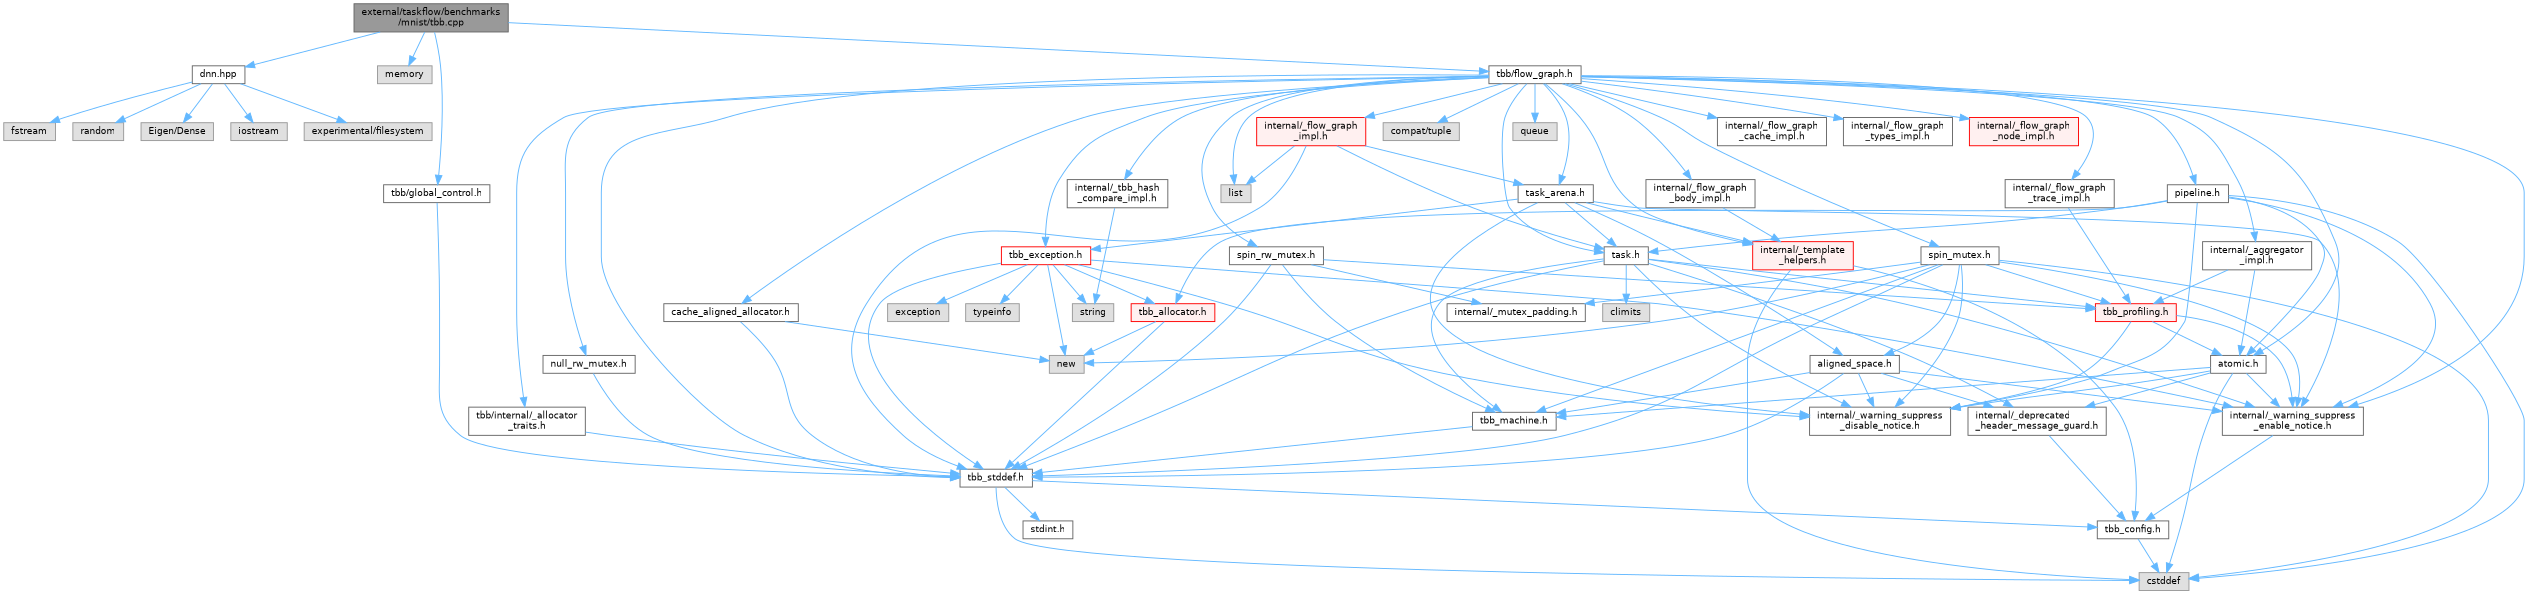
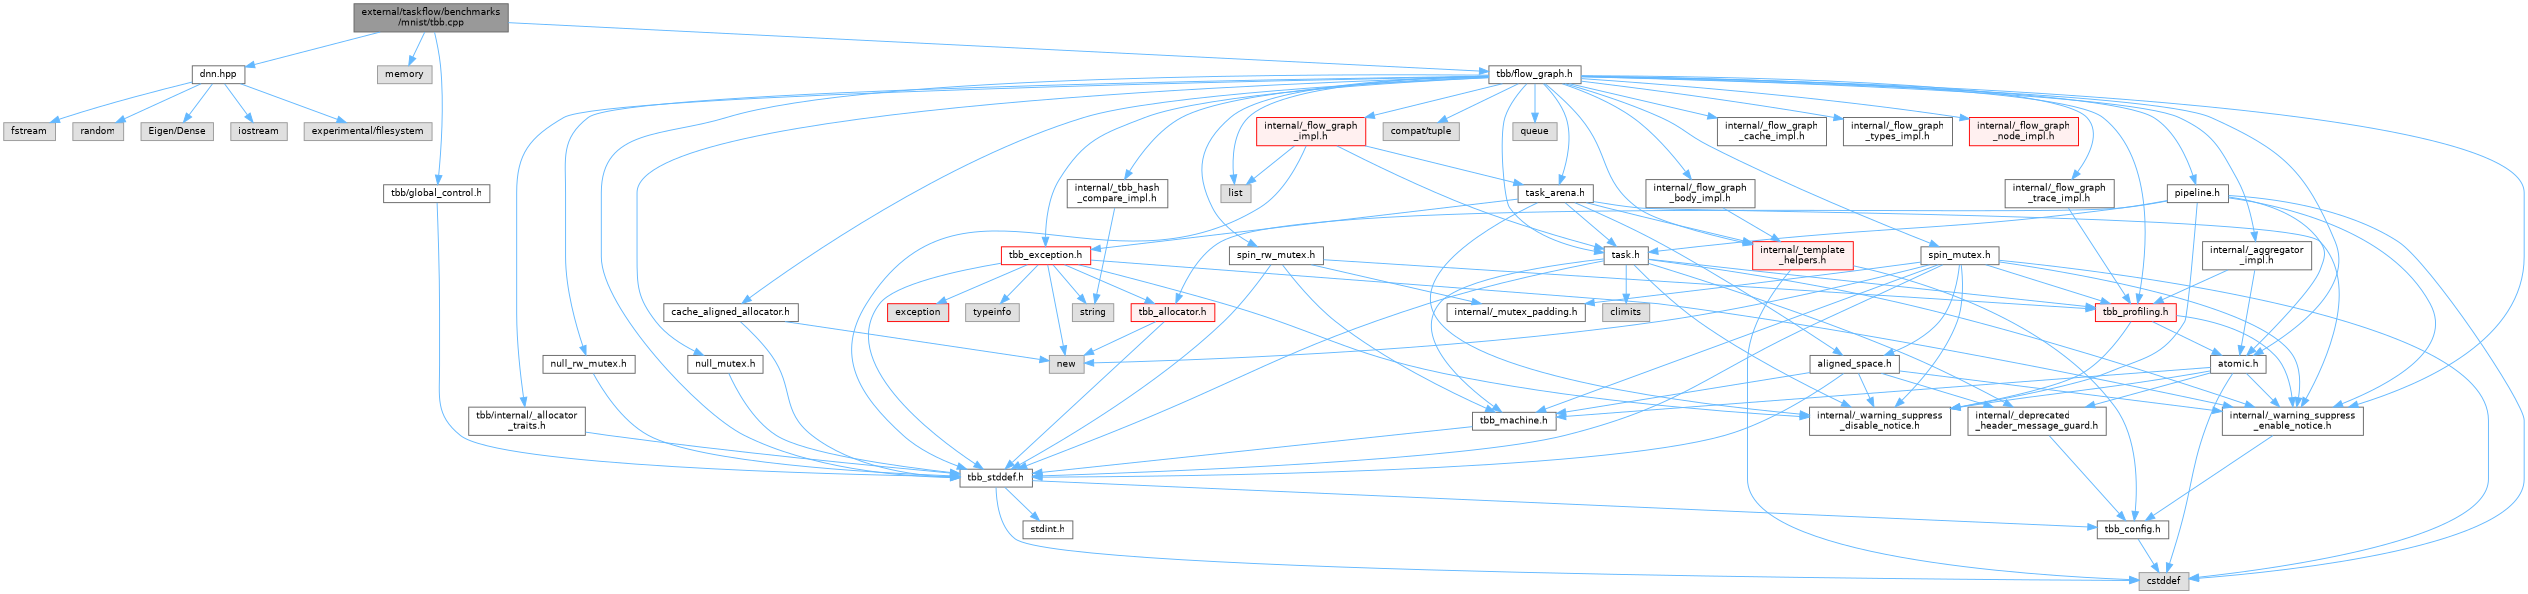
edge "tbb/flow_graph.h" -> "tbb_profiling.h": added
node "exception": color grey60 -> red
node "null_mutex.h": added
